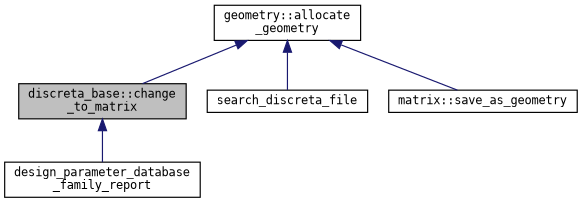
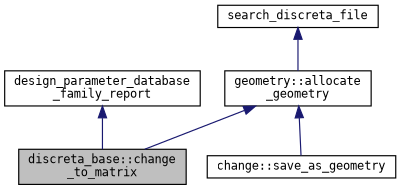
edge "search_discreta_file" -> "geometry::allocate _geometry": reversed
node "matrix::save_as_geometry": label "matrix::save_as_geometry" -> "change::save_as_geometry"
edge "design_parameter_database _family_report" -> "discreta_base::change _to_matrix": reversed
